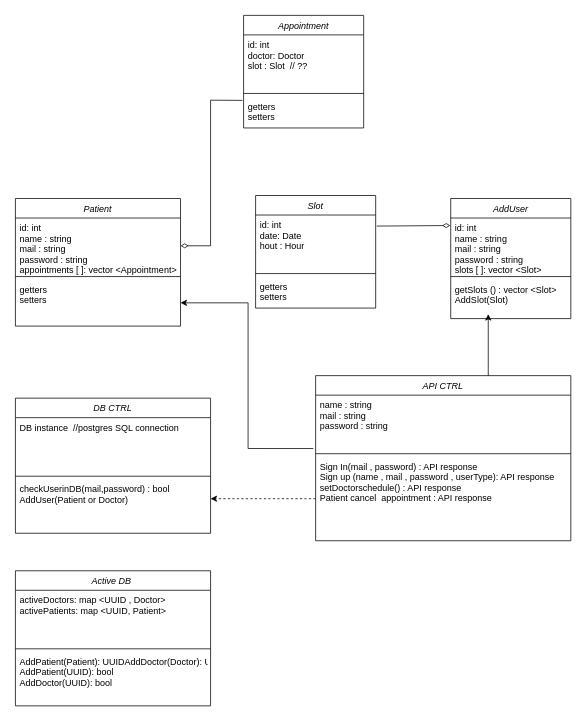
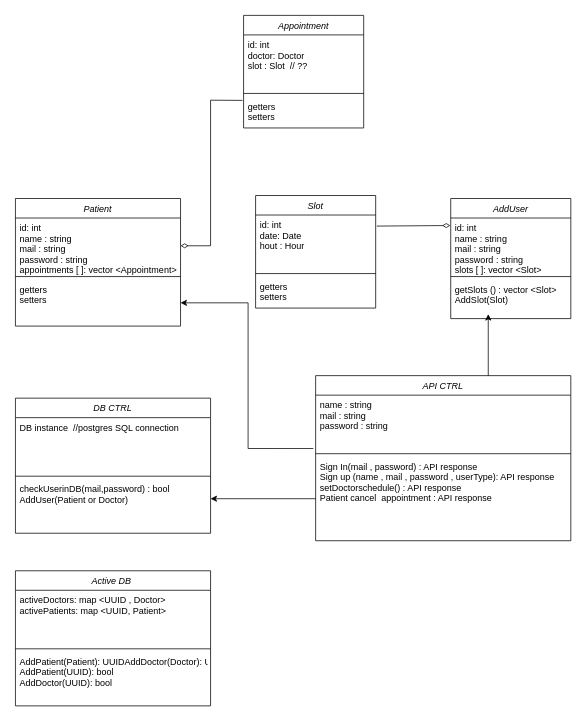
edge "Sign In(mail , password) : API response Sign up (name , mail , password , userType): API response setDoctorschedule() : API response Patient cancel appointment : API response" -> "checkUserinDB(mail,password) : bool AddUser(Patient or Doctor)": style dashed -> solid
